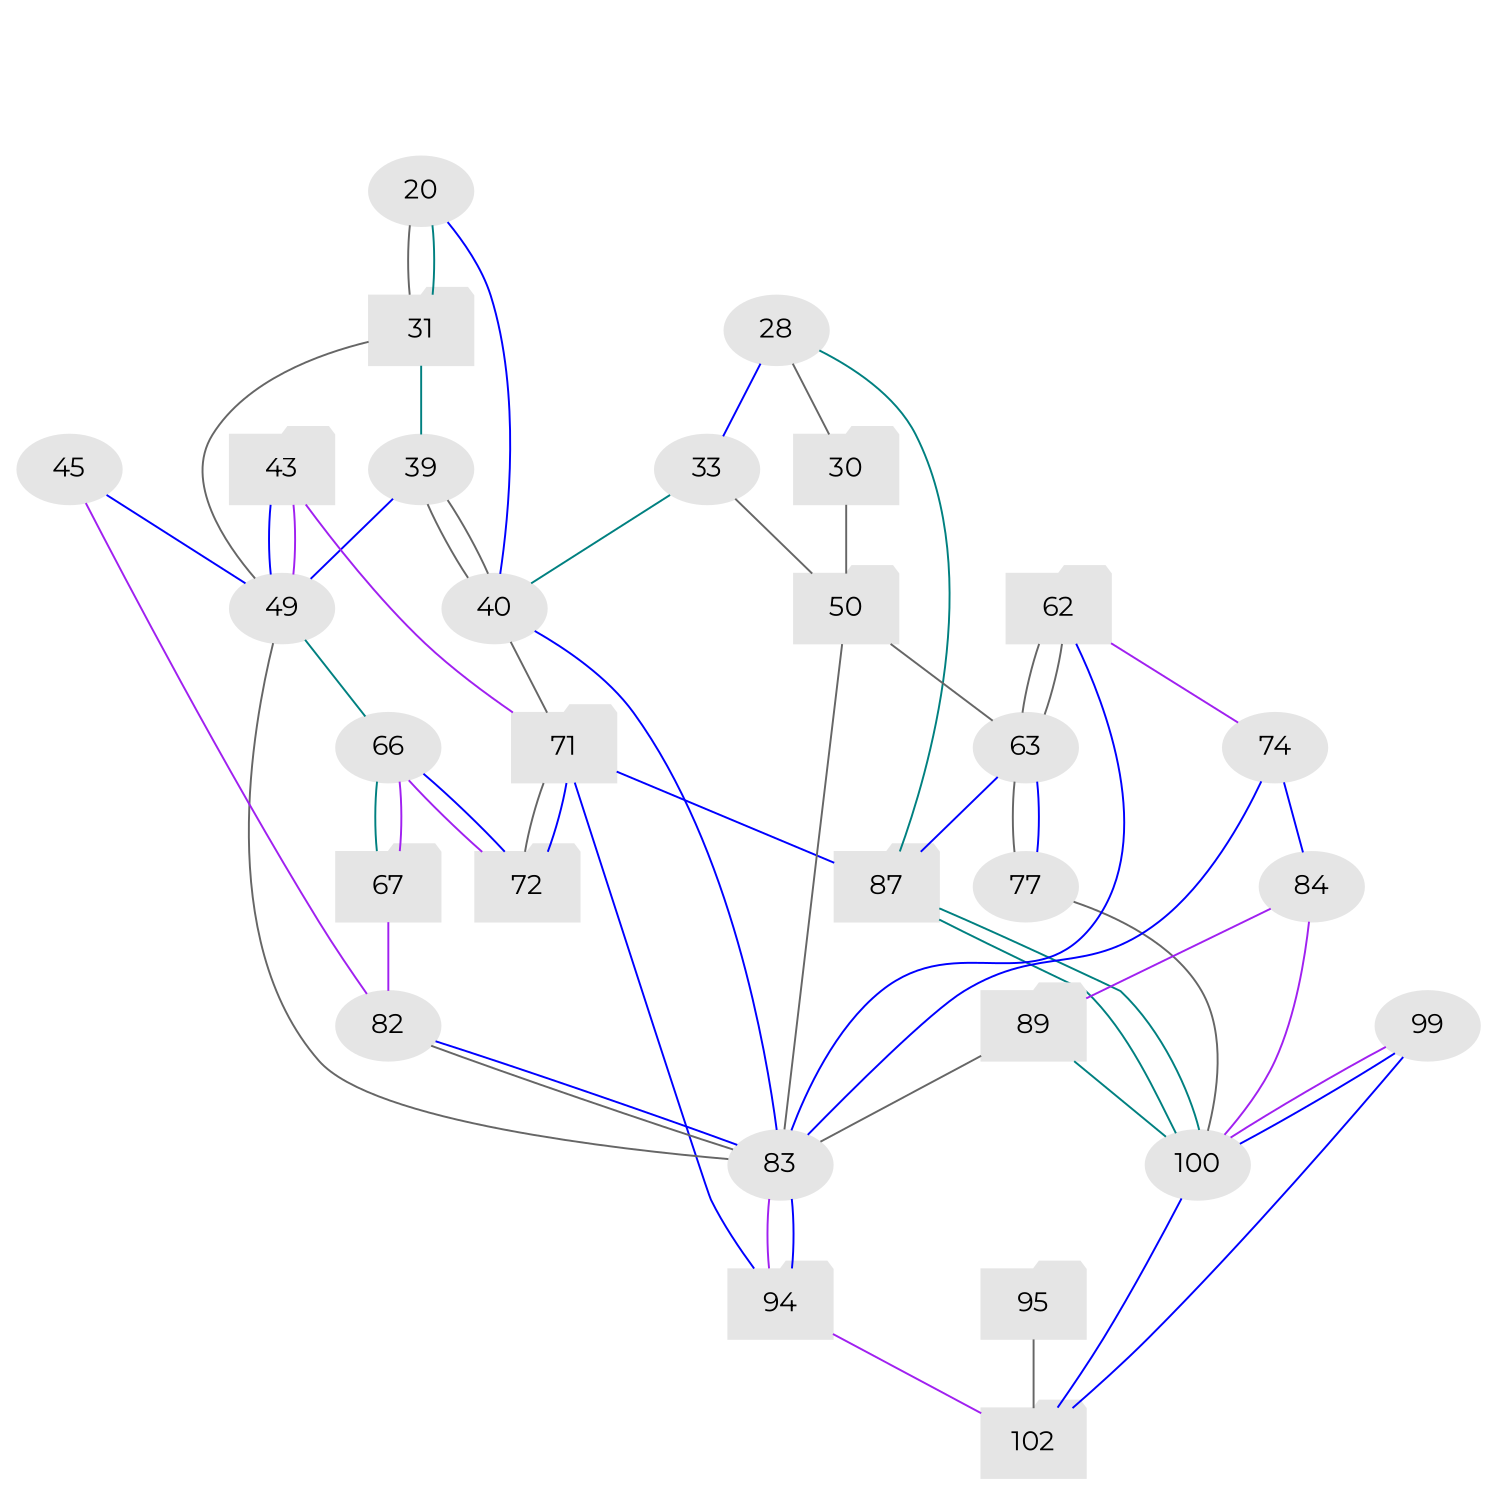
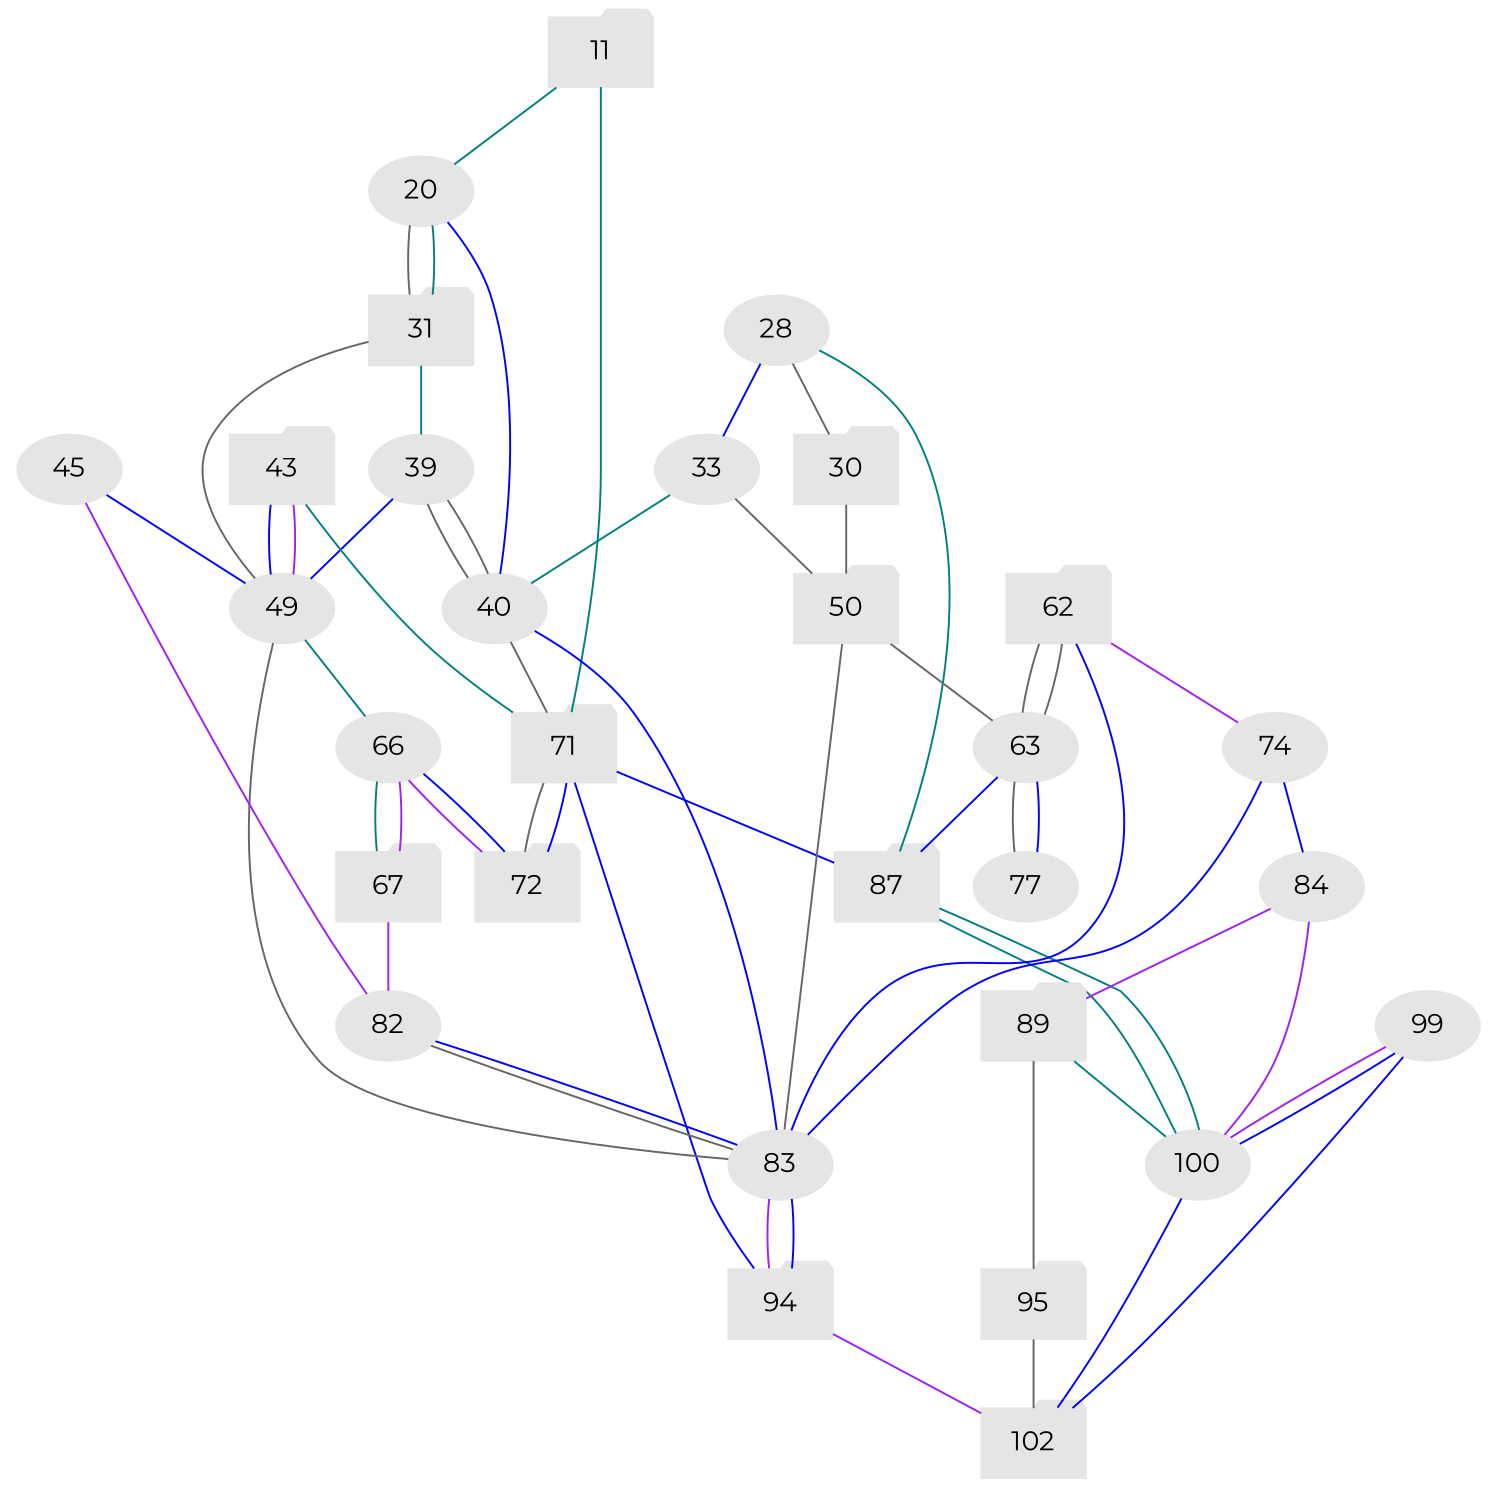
node "11": added
edge "43" -- "71": color purple -> teal
edge "77" -- "100": removed
edge "89" -- "83": now "89" -- "95"
